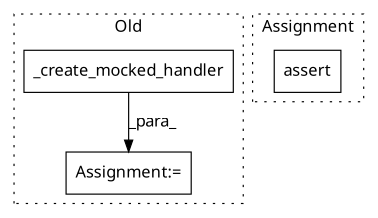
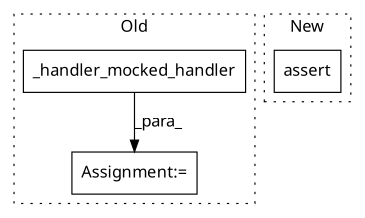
cluster "Assignment": label "Assignment" -> "New"
node "_create_mocked_handler": label "_create_mocked_handler" -> "_handler_mocked_handler"
